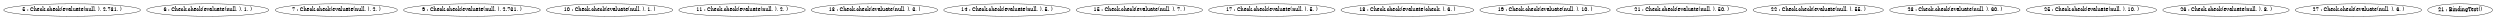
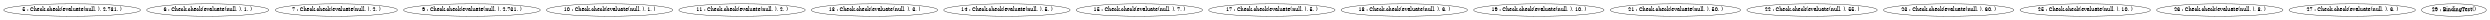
node "18 : Check.check(evaluate(check, ), 6, )": label "18 : Check.check(evaluate(check, ), 6, )" -> "18 : Check.check(evaluate(null, ), 6, )"
node "21 : BindingTest()": label "21 : BindingTest()" -> "29 : BindingTest()"
